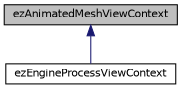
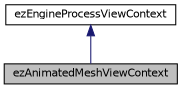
edge "ezEngineProcessViewContext" -> "ezAnimatedMeshViewContext": reversed
